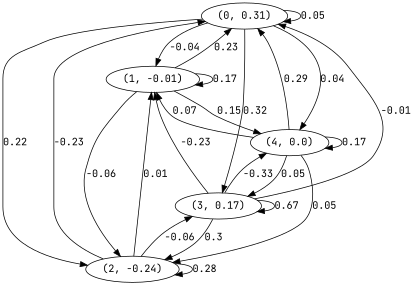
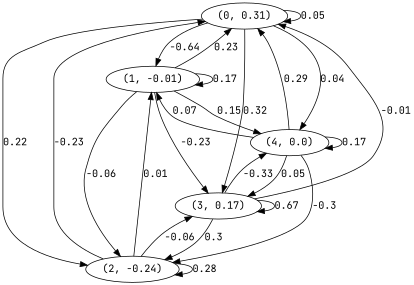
edge "(0, 0.31)" -> "(1, -0.01)": label "-0.04" -> "-0.64"
edge "(3, 0.17)" -> "(1, -0.01)": reversed
edge "(4, 0.0)" -> "(2, -0.24)": label "0.05" -> "-0.3"
